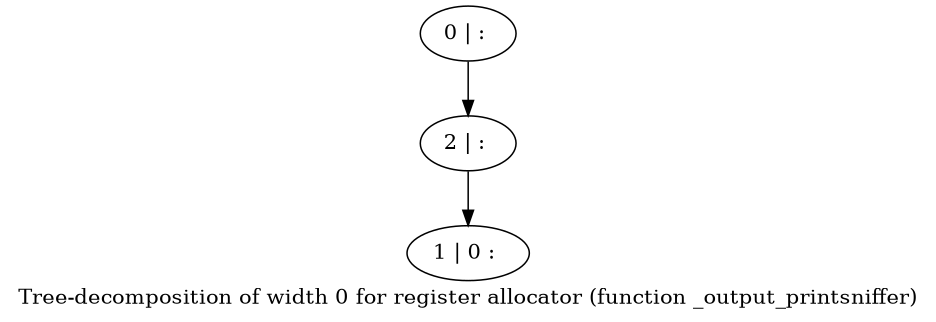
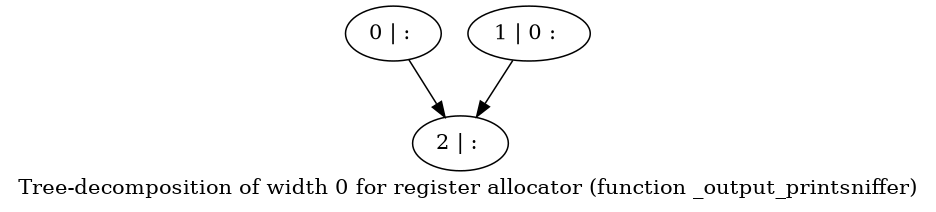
edge "2 | :" -> "1 | 0 :": reversed
